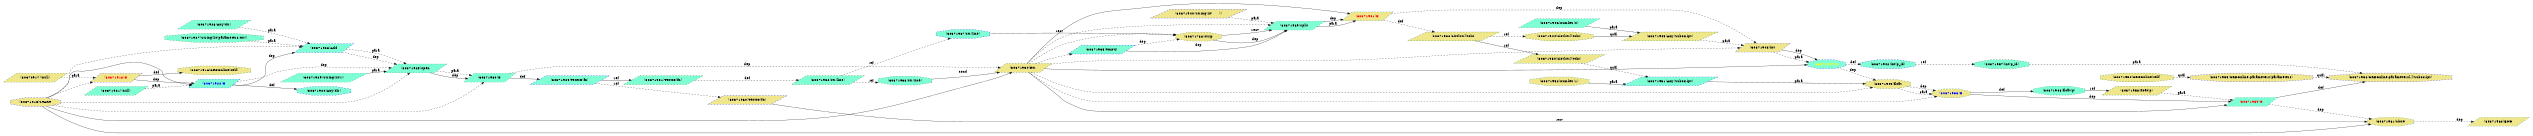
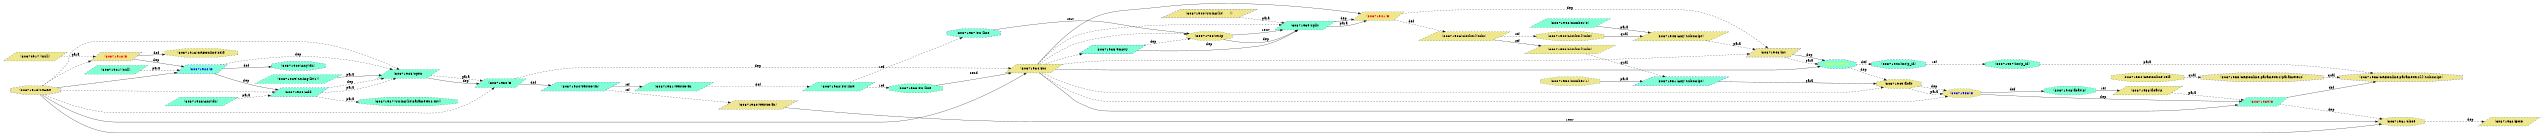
edge "(30371927)String(lit(parameters.txt))" -> "(30371928)Add": reversed
